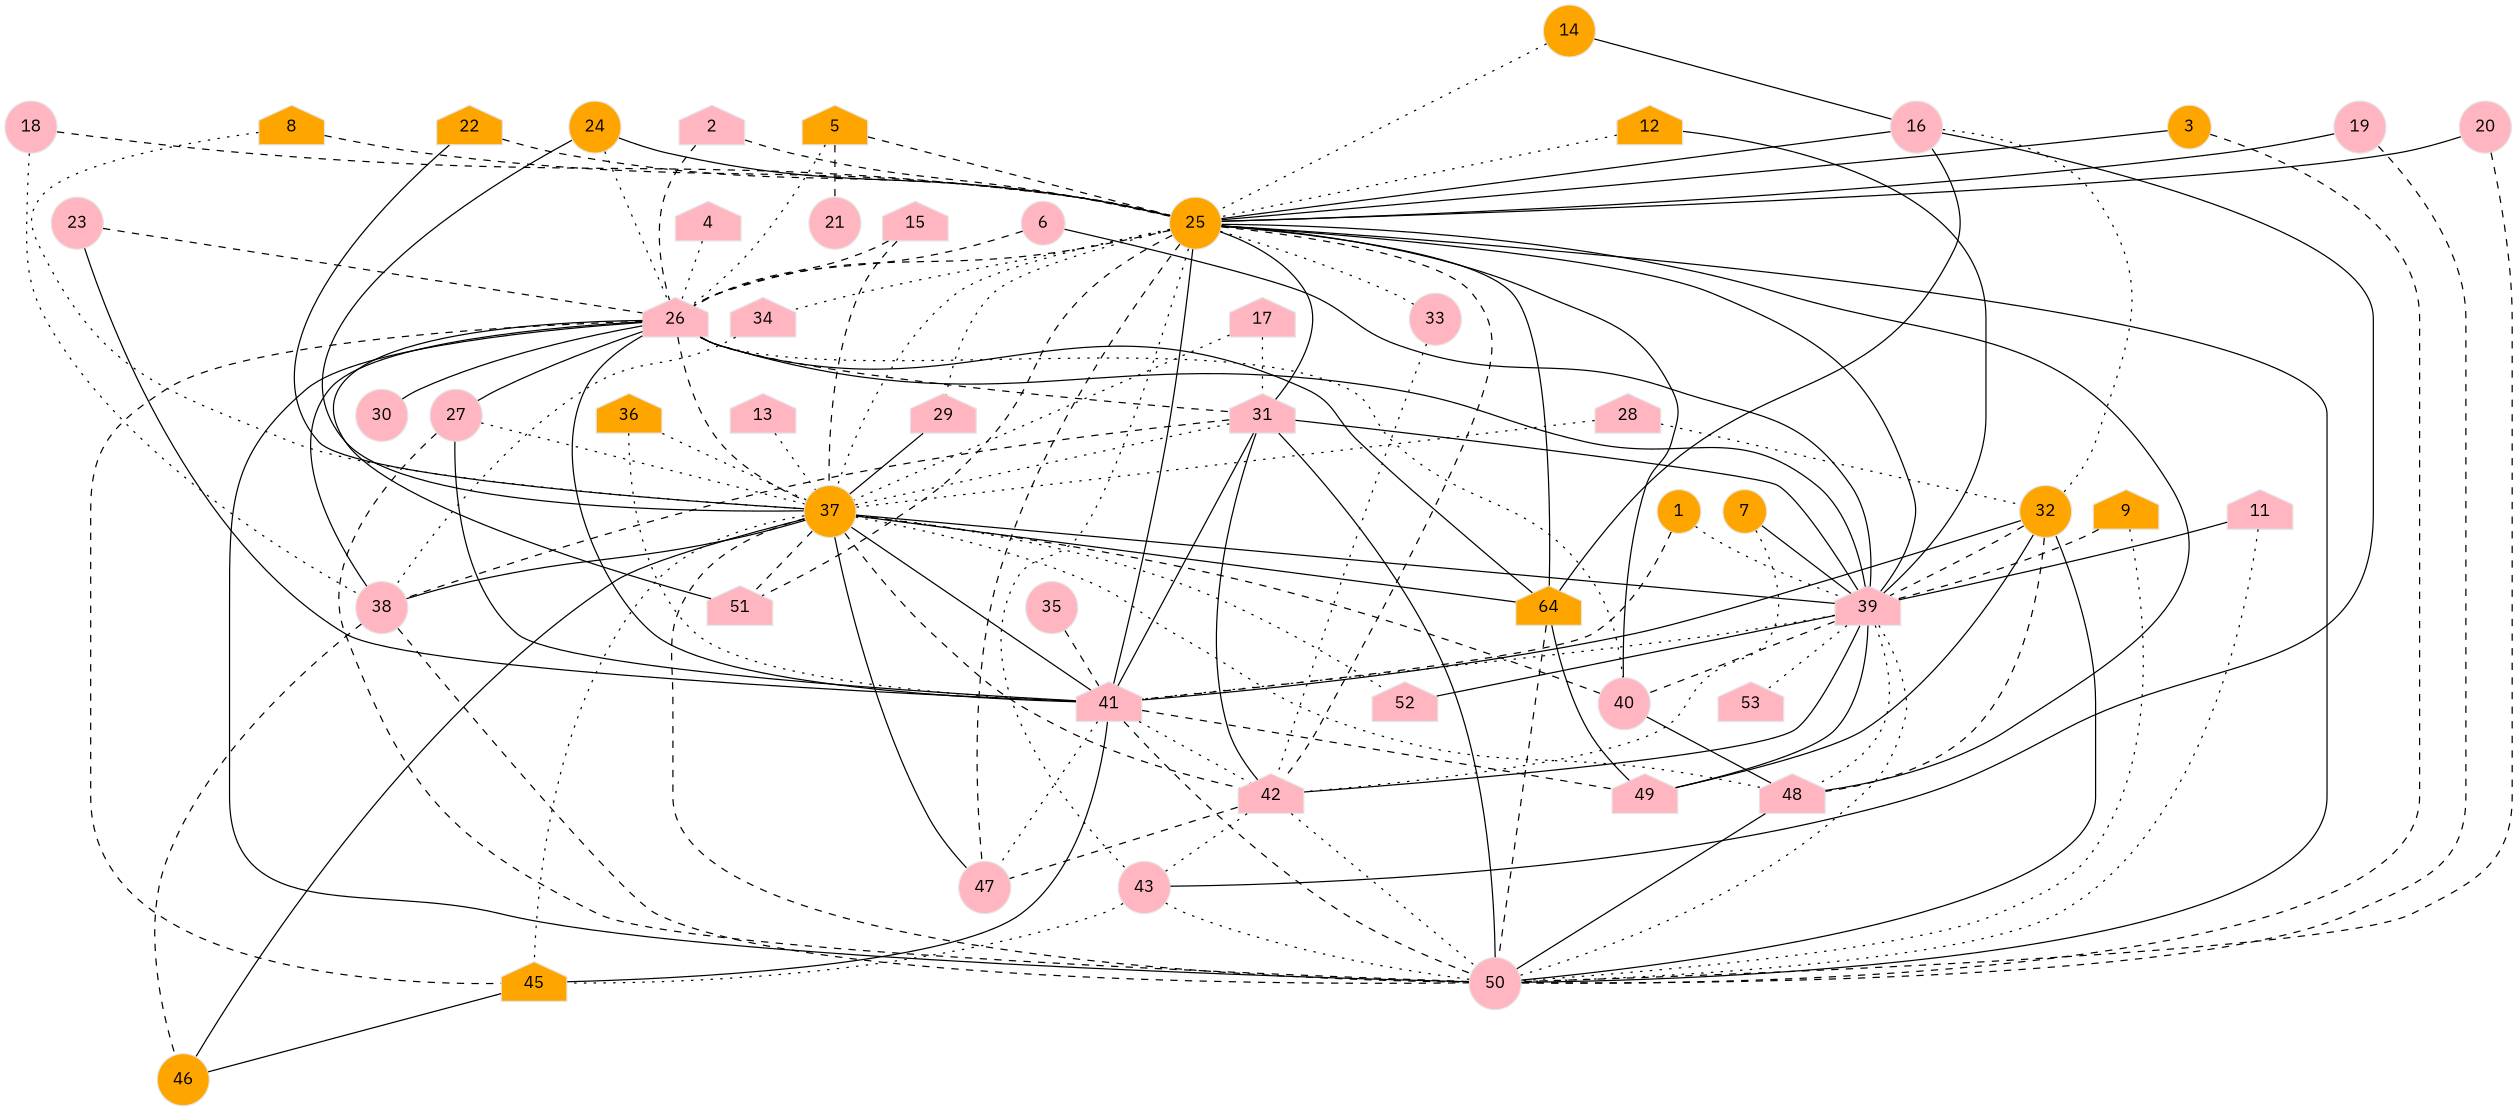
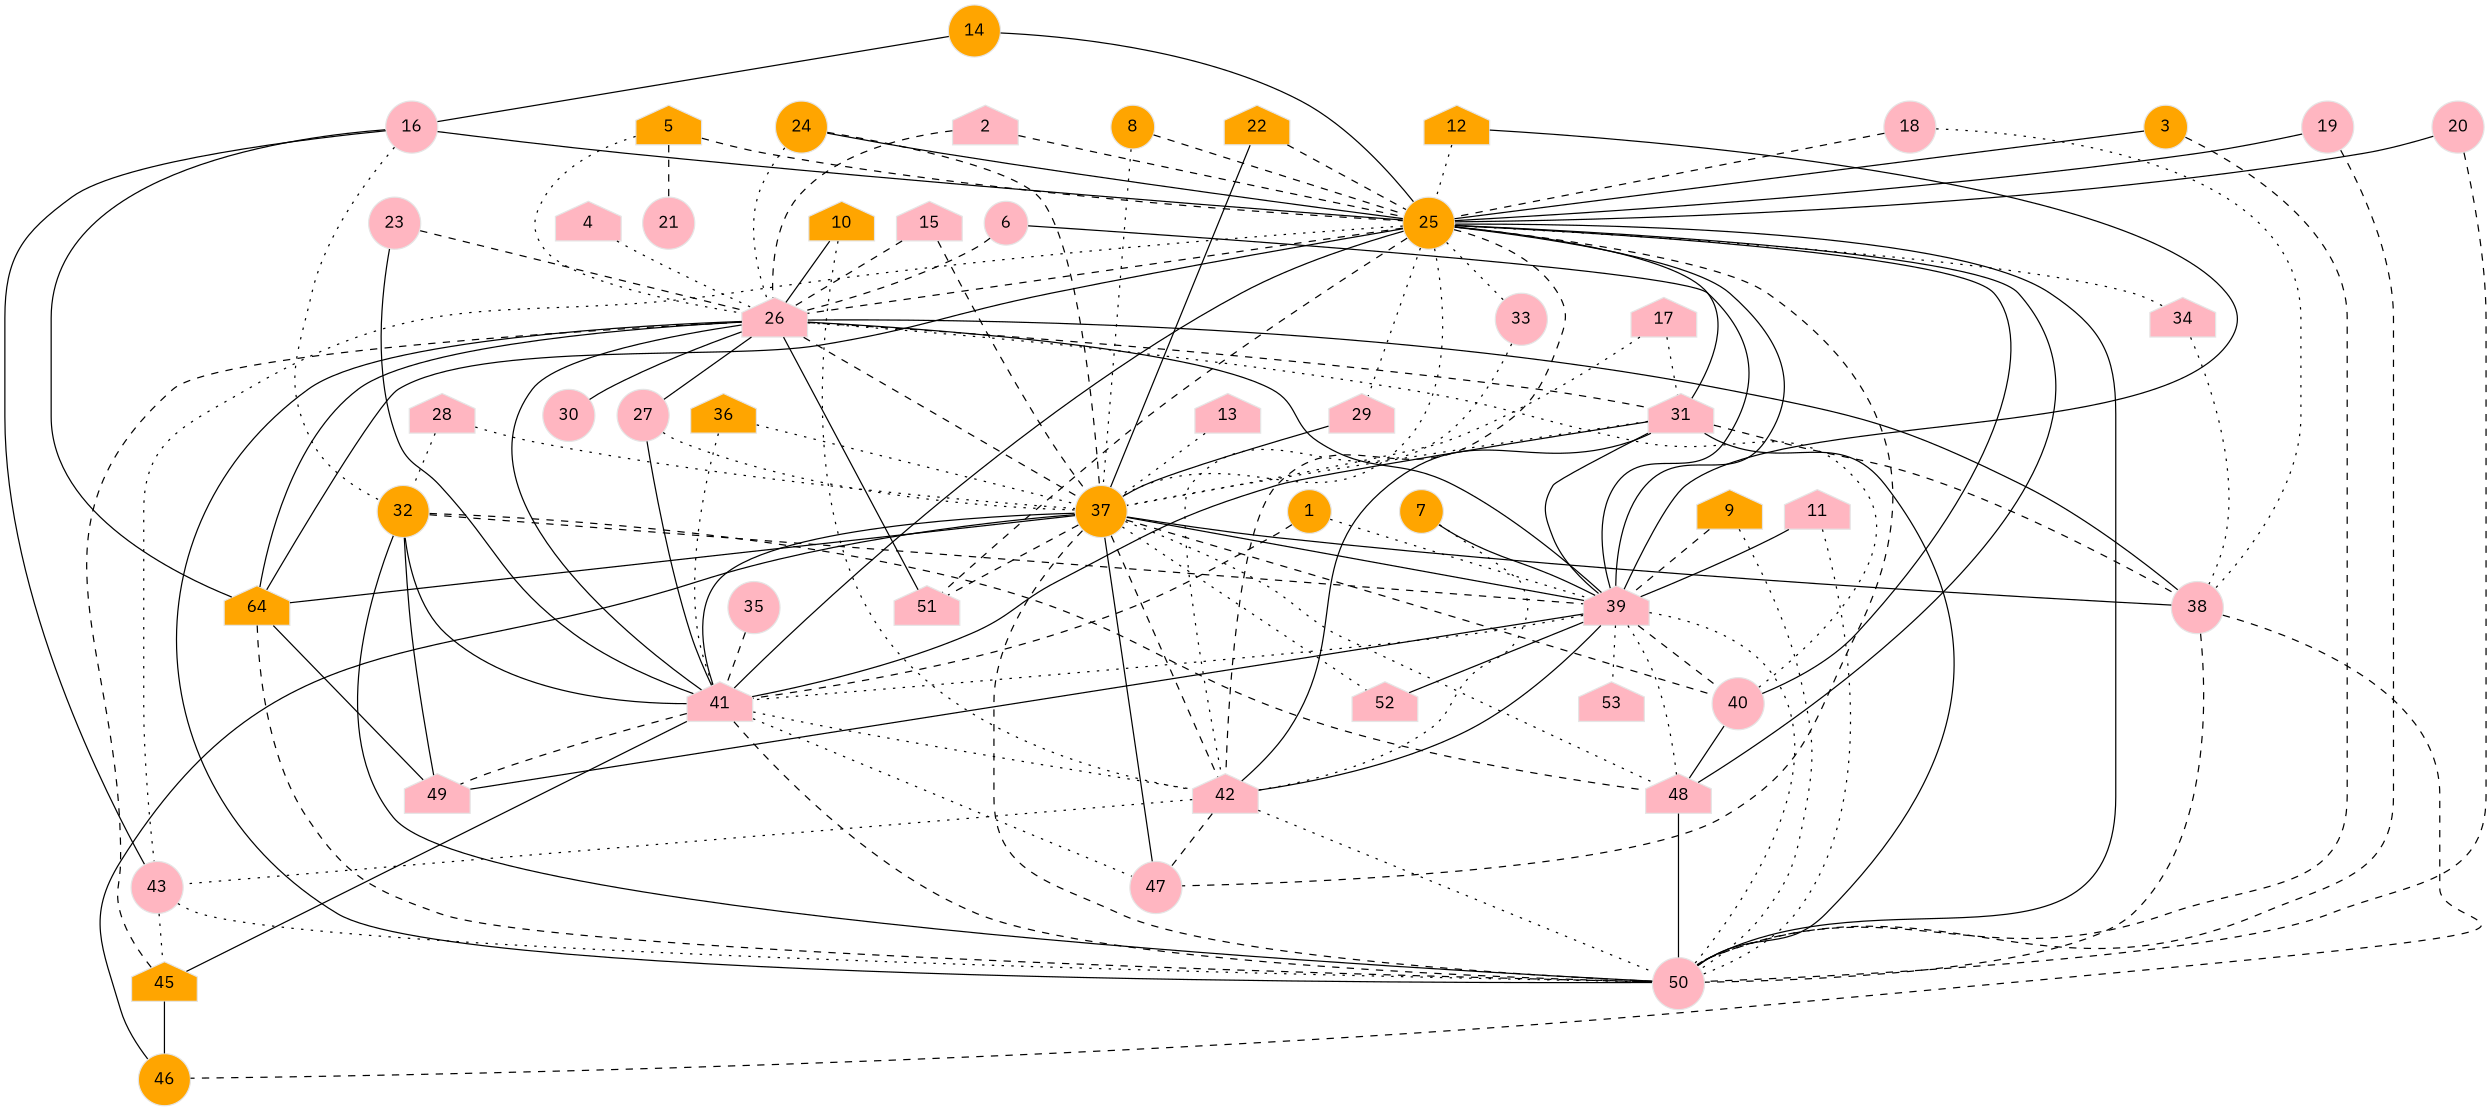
node "8": shape house -> circle
edge "14" -- "25": style dotted -> solid
node "10": added
edge "24" -- "37": style solid -> dashed
edge "37" -- "45": removed
edge "27" -- "50": removed
